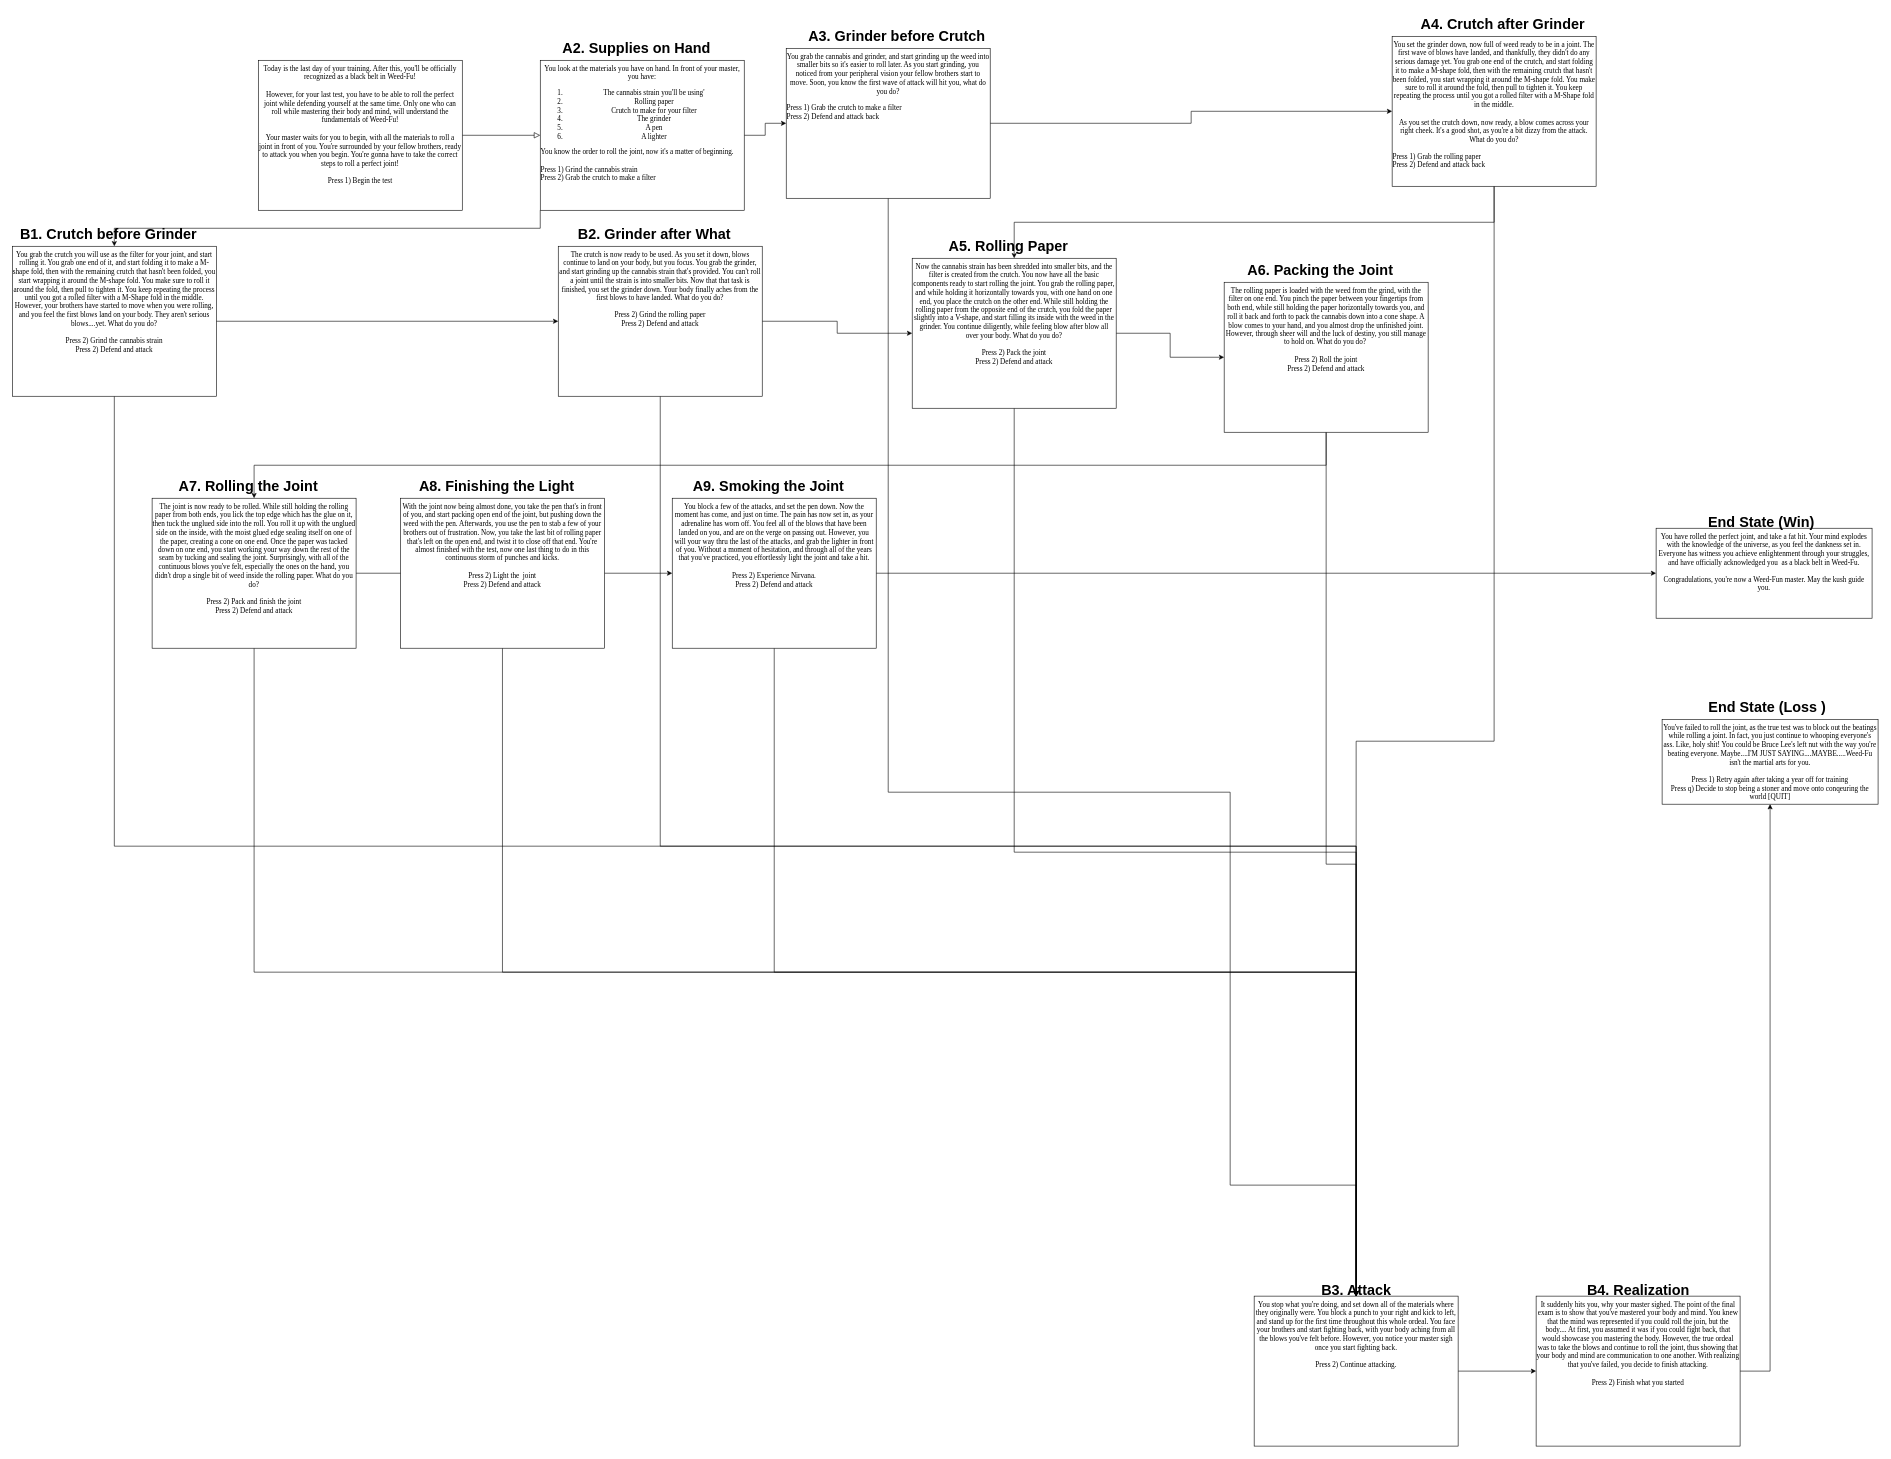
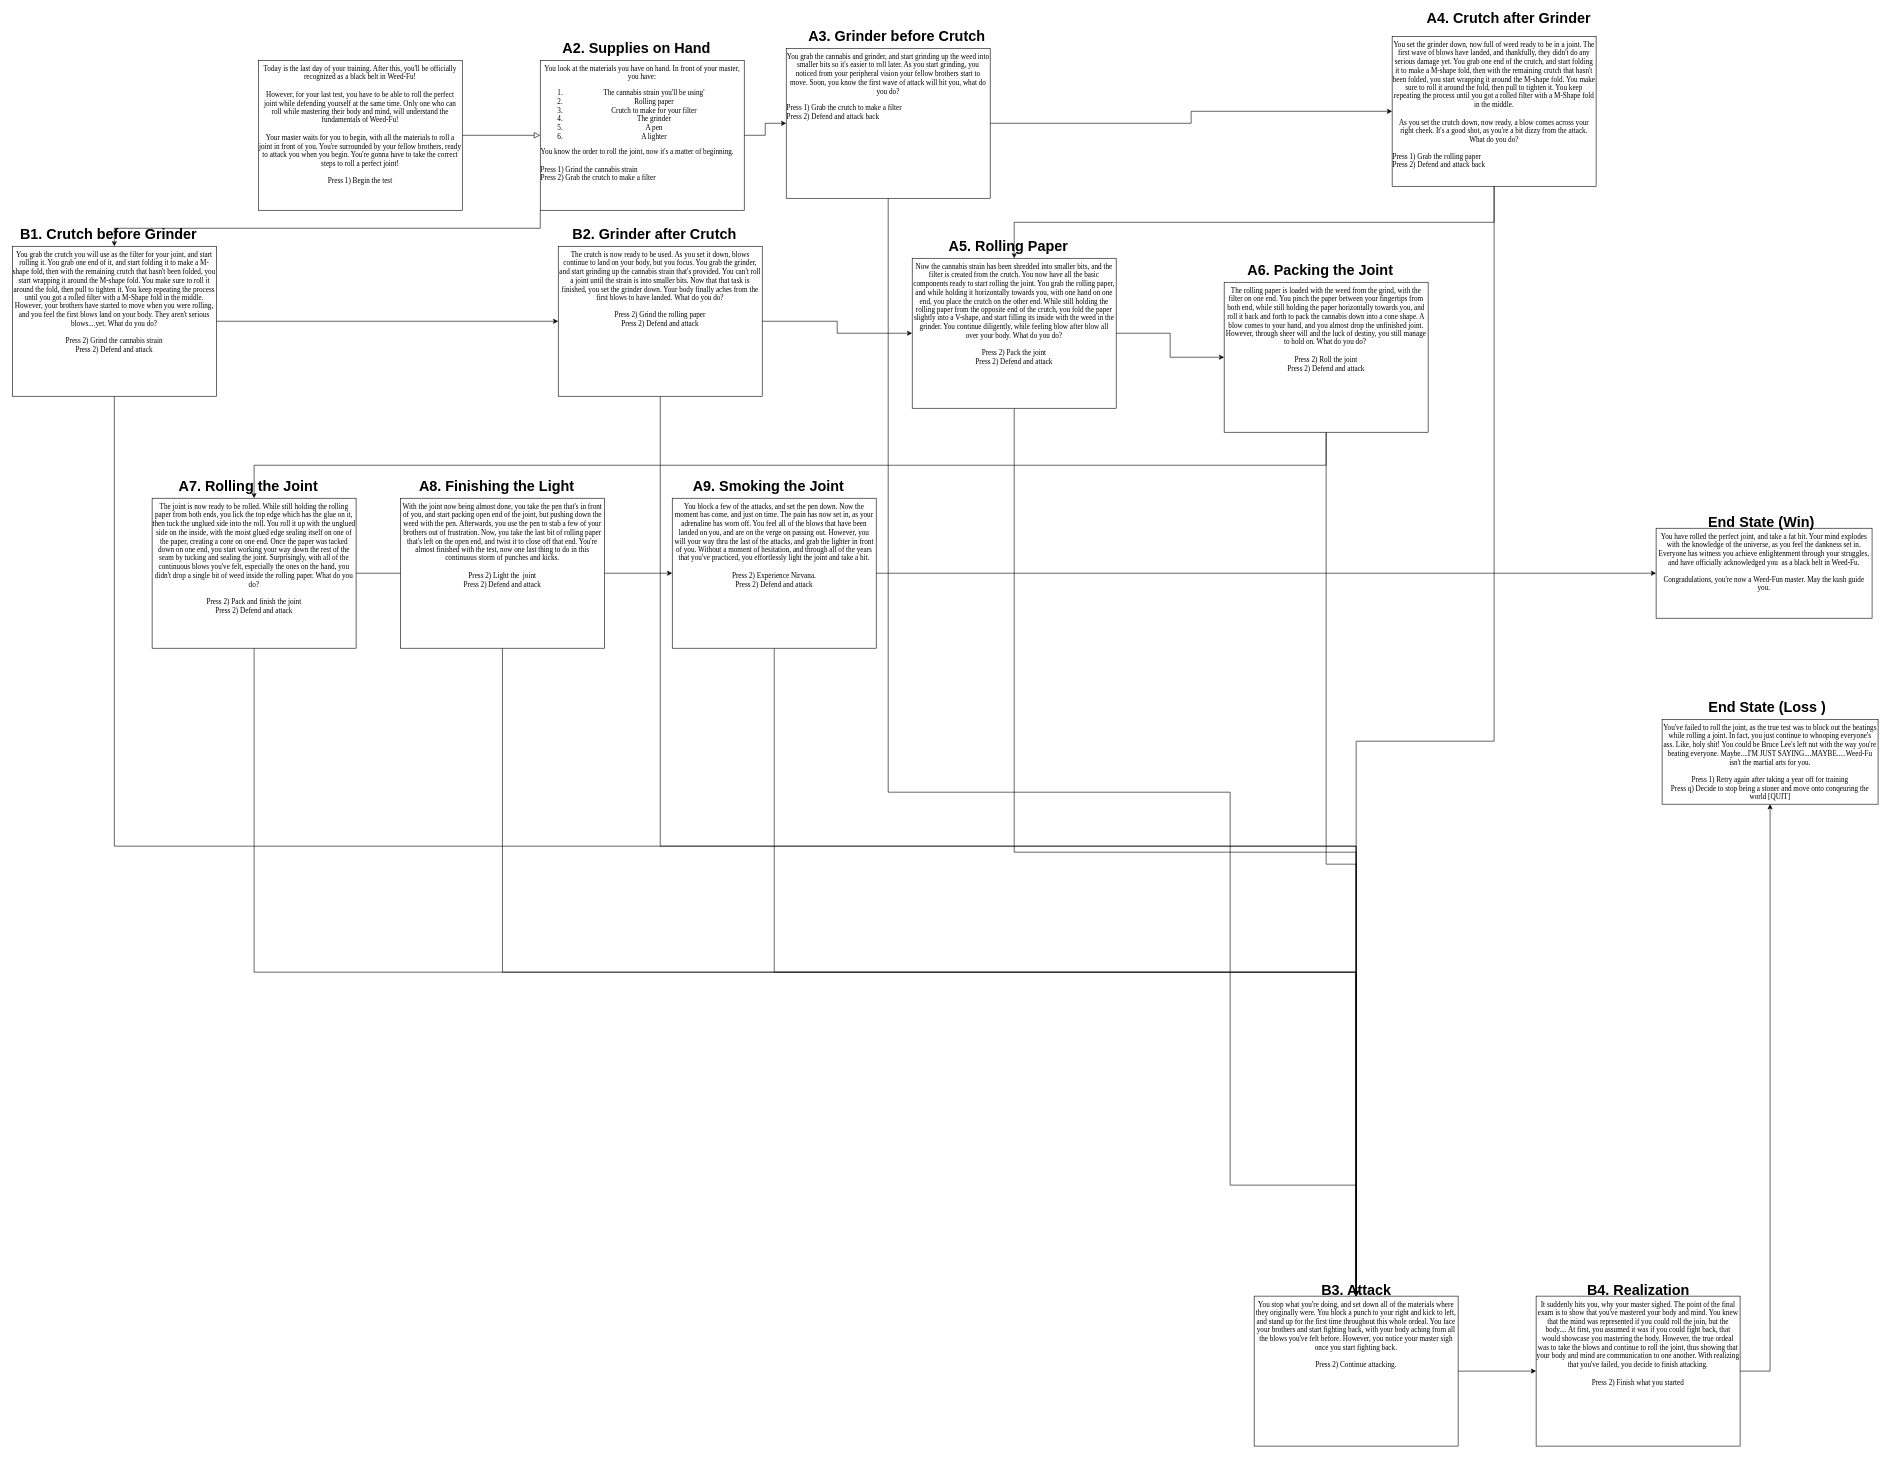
node "A4. Crutch after Grinder": moved (1503, 24) -> (1509, 18)
node "B2. Grinder after What": label "B2. Grinder after What" -> "B2. Grinder after Crutch"
